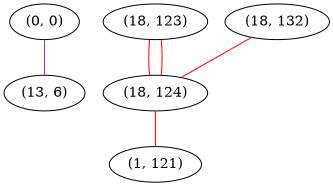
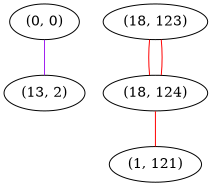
node "(18, 132)": removed
node "(13, 6)": label "(13, 6)" -> "(13, 2)"
